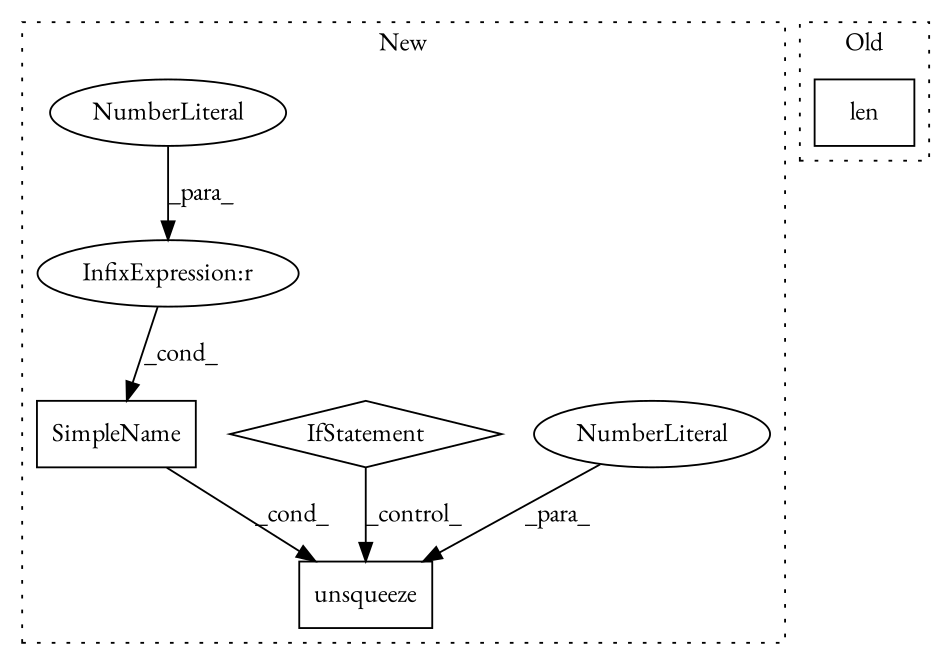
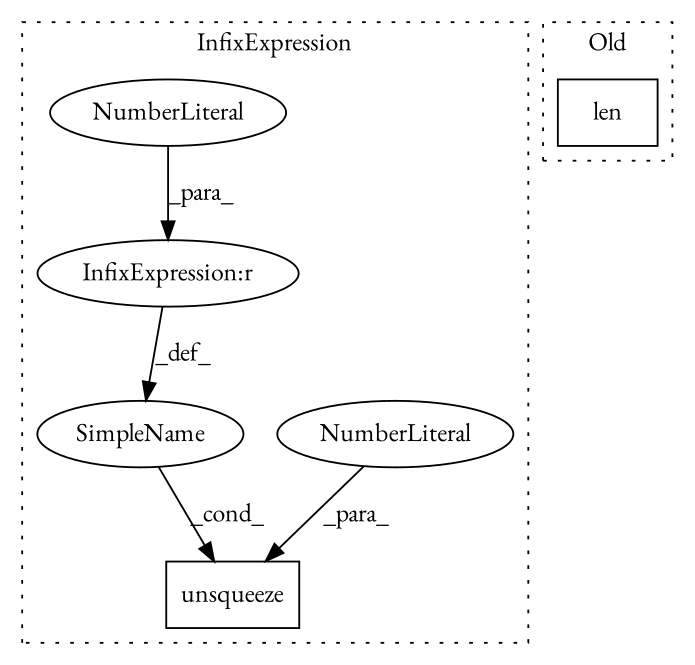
cluster "New": label "New" -> "InfixExpression"
edge "InfixExpression:r" -> "SimpleName": label "_cond_" -> "_def_"
node "SimpleName": shape box -> ellipse
node "IfStatement": removed
